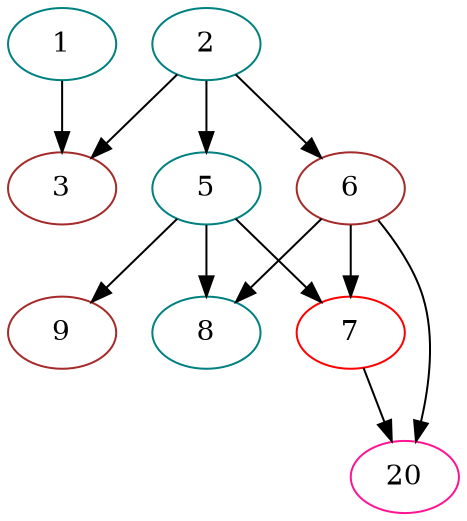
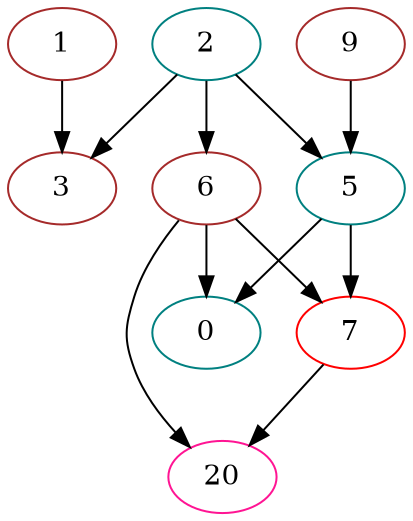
node "1": color teal -> brown
edge "5" -> "9": reversed
node "8": label "8" -> "0"
